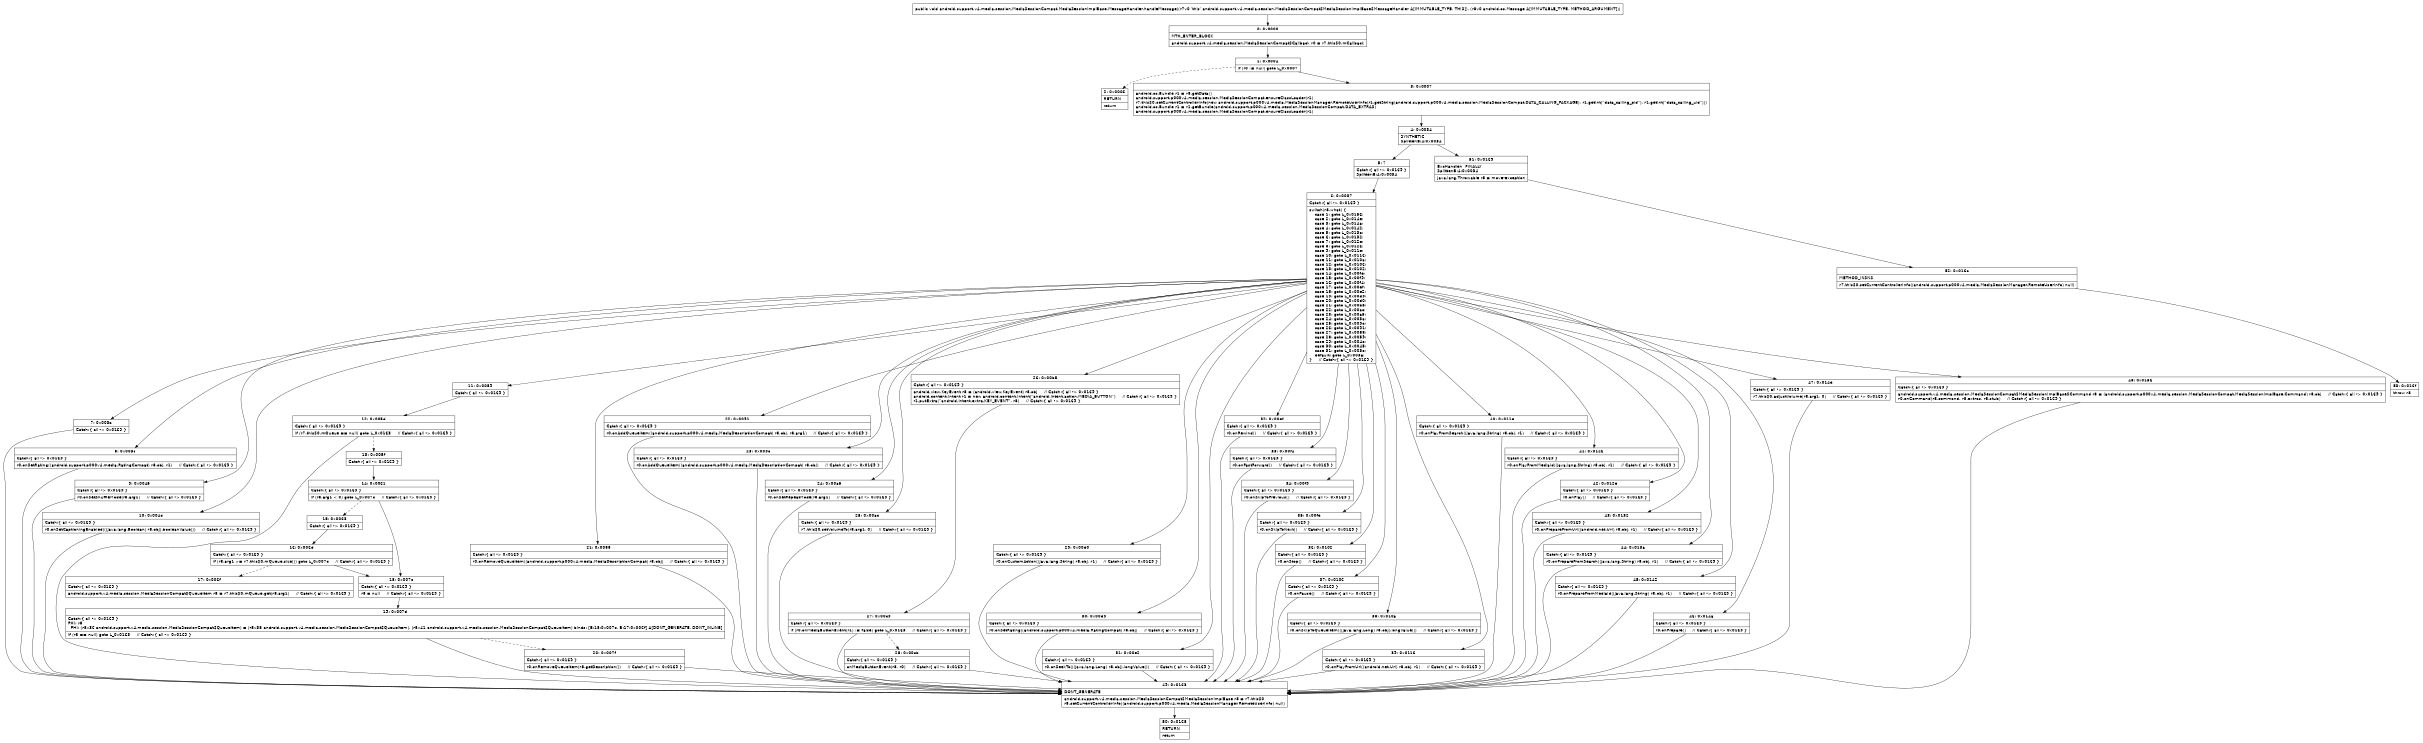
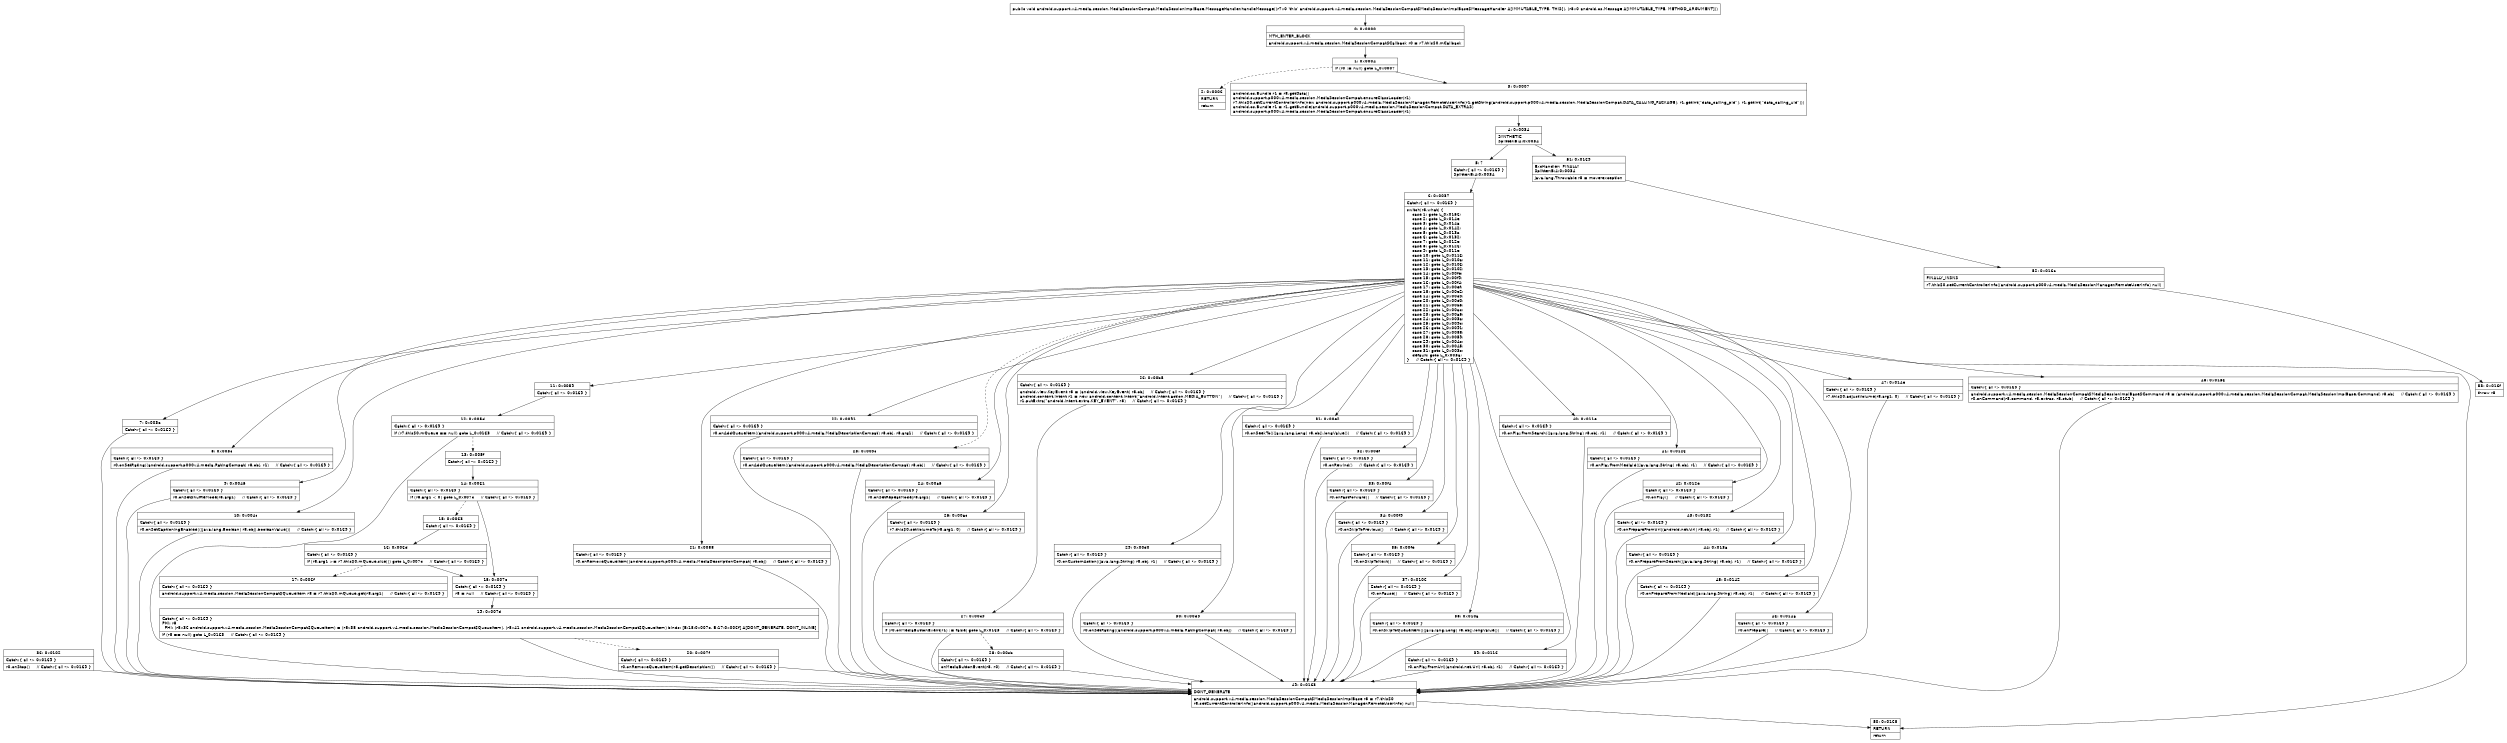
node "52: 0x016a": text "METHOD_INSNS" -> "FINALLY_INSNS"
node "6: 0x0037": text "case 19: goto L_0x00d9;" -> "case 14: goto L_0x00d9;"
edge "6: 0x0037" -> "23: 0x009c": style solid -> dashed
edge "6: 0x0037" -> "36: 0x0102": now "6: 0x0037" -> "50: 0x0168"
